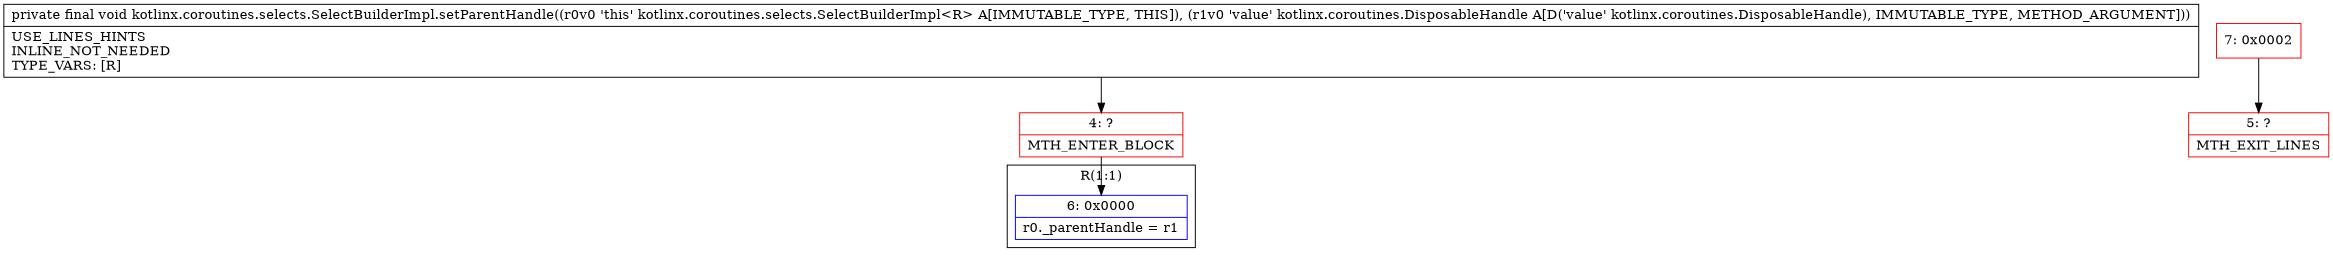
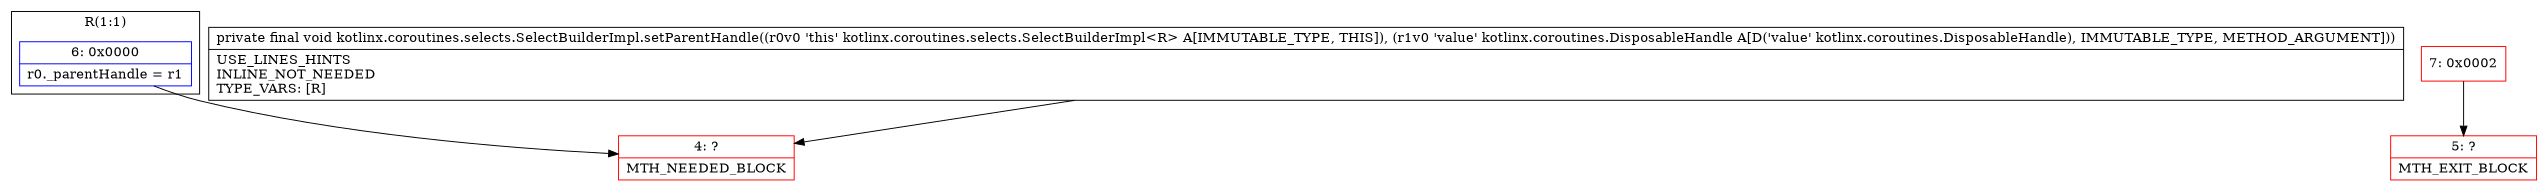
node "4: ?": text "MTH_ENTER_BLOCK" -> "MTH_NEEDED_BLOCK"
node "5: ?": text "MTH_EXIT_LINES" -> "MTH_EXIT_BLOCK"
edge "4: ?" -> "6: 0x0000": reversed
